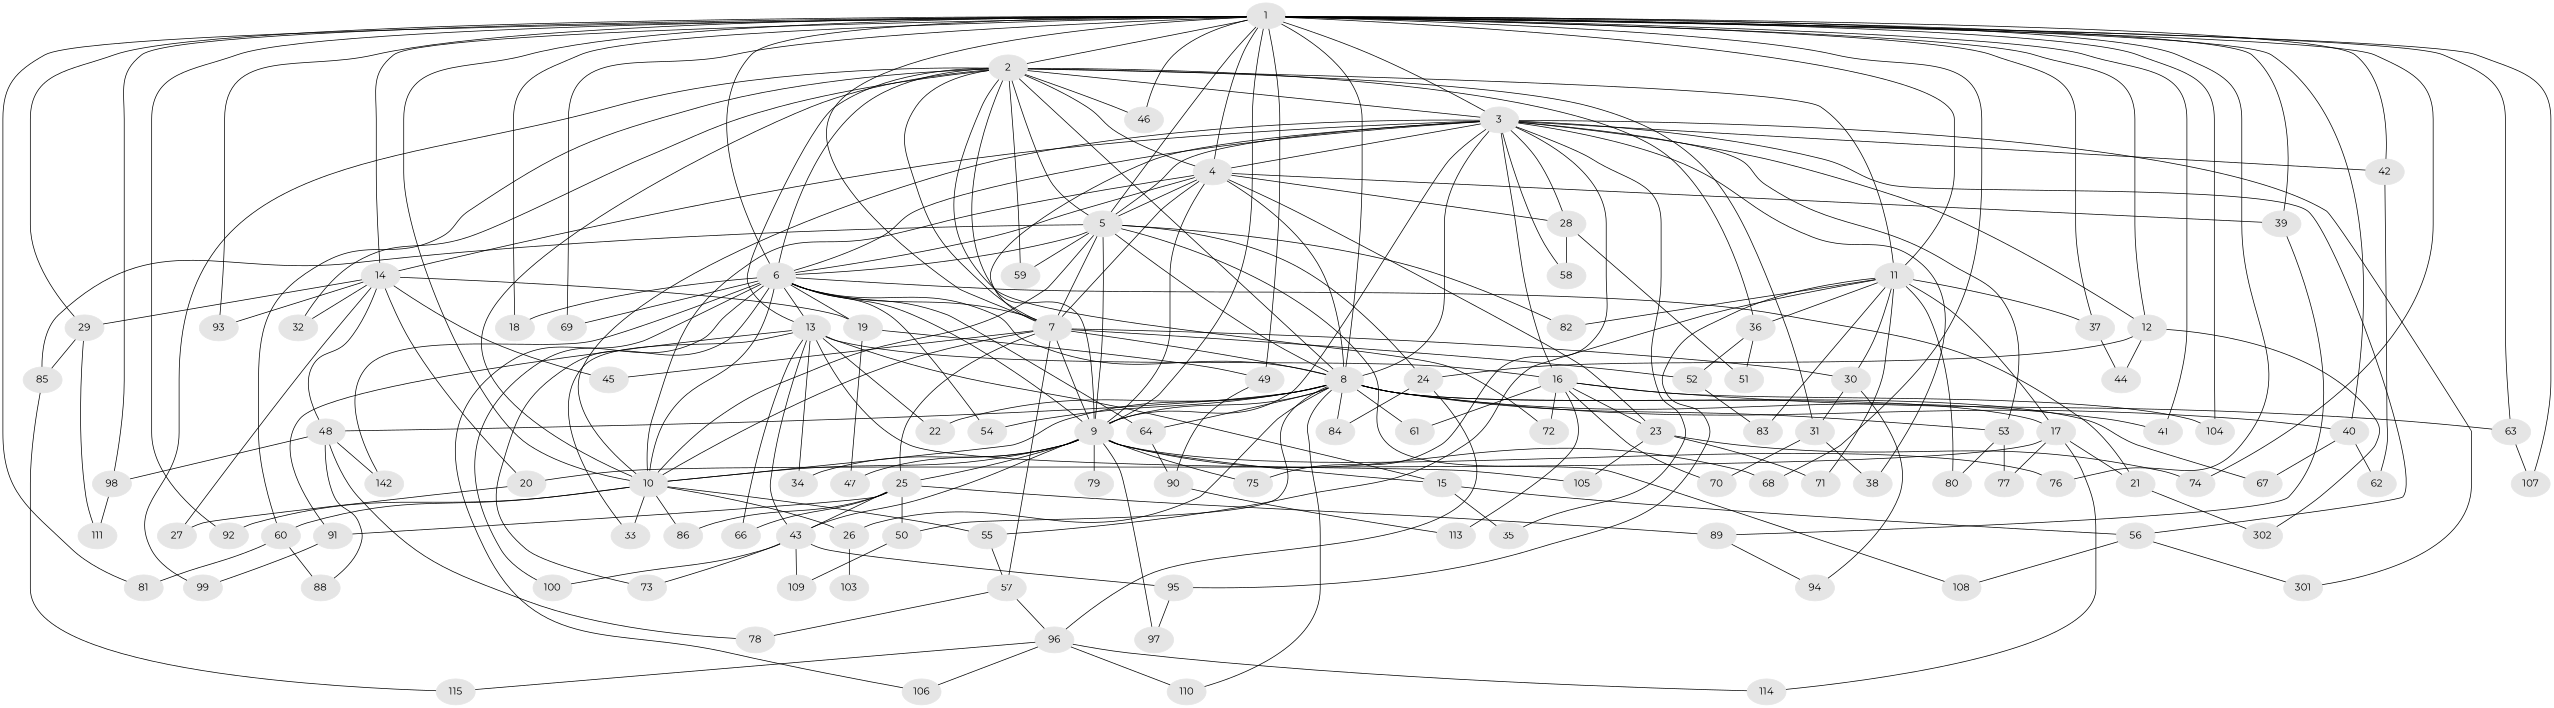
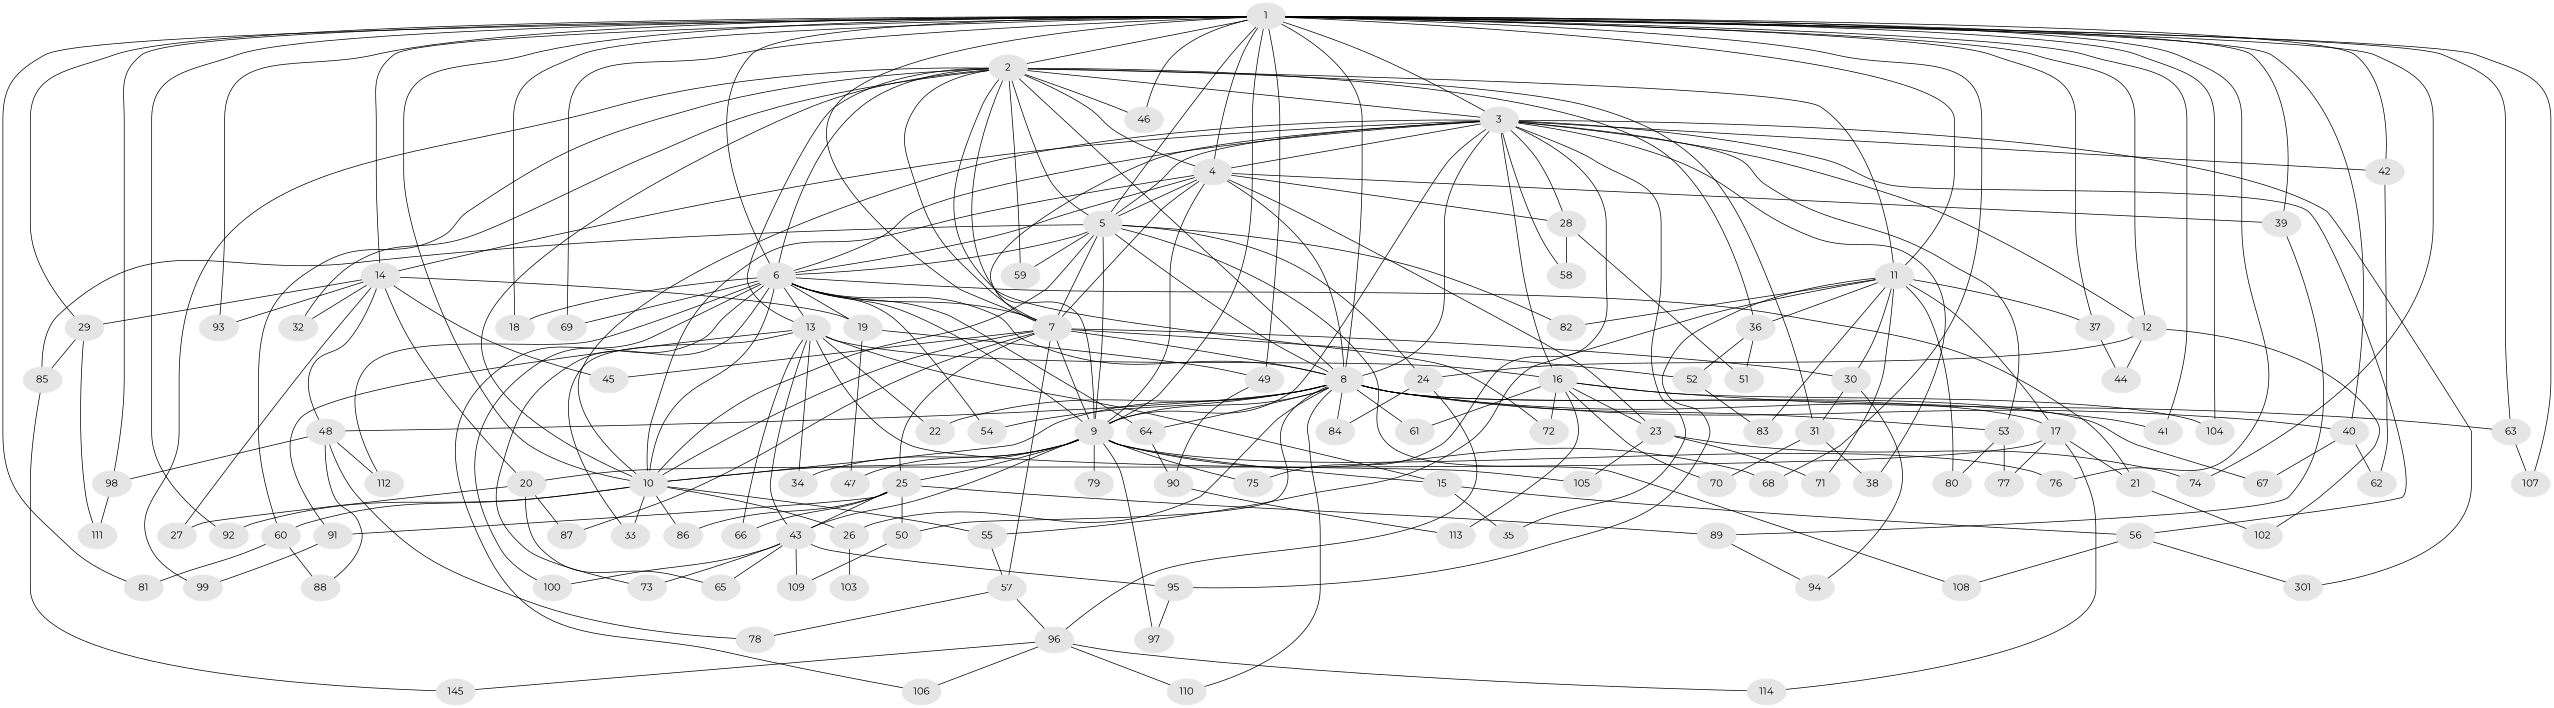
node "142": label "142" -> "112"
node "87": added
node "302": label "302" -> "102"
node "65": added
node "115": label "115" -> "145"
